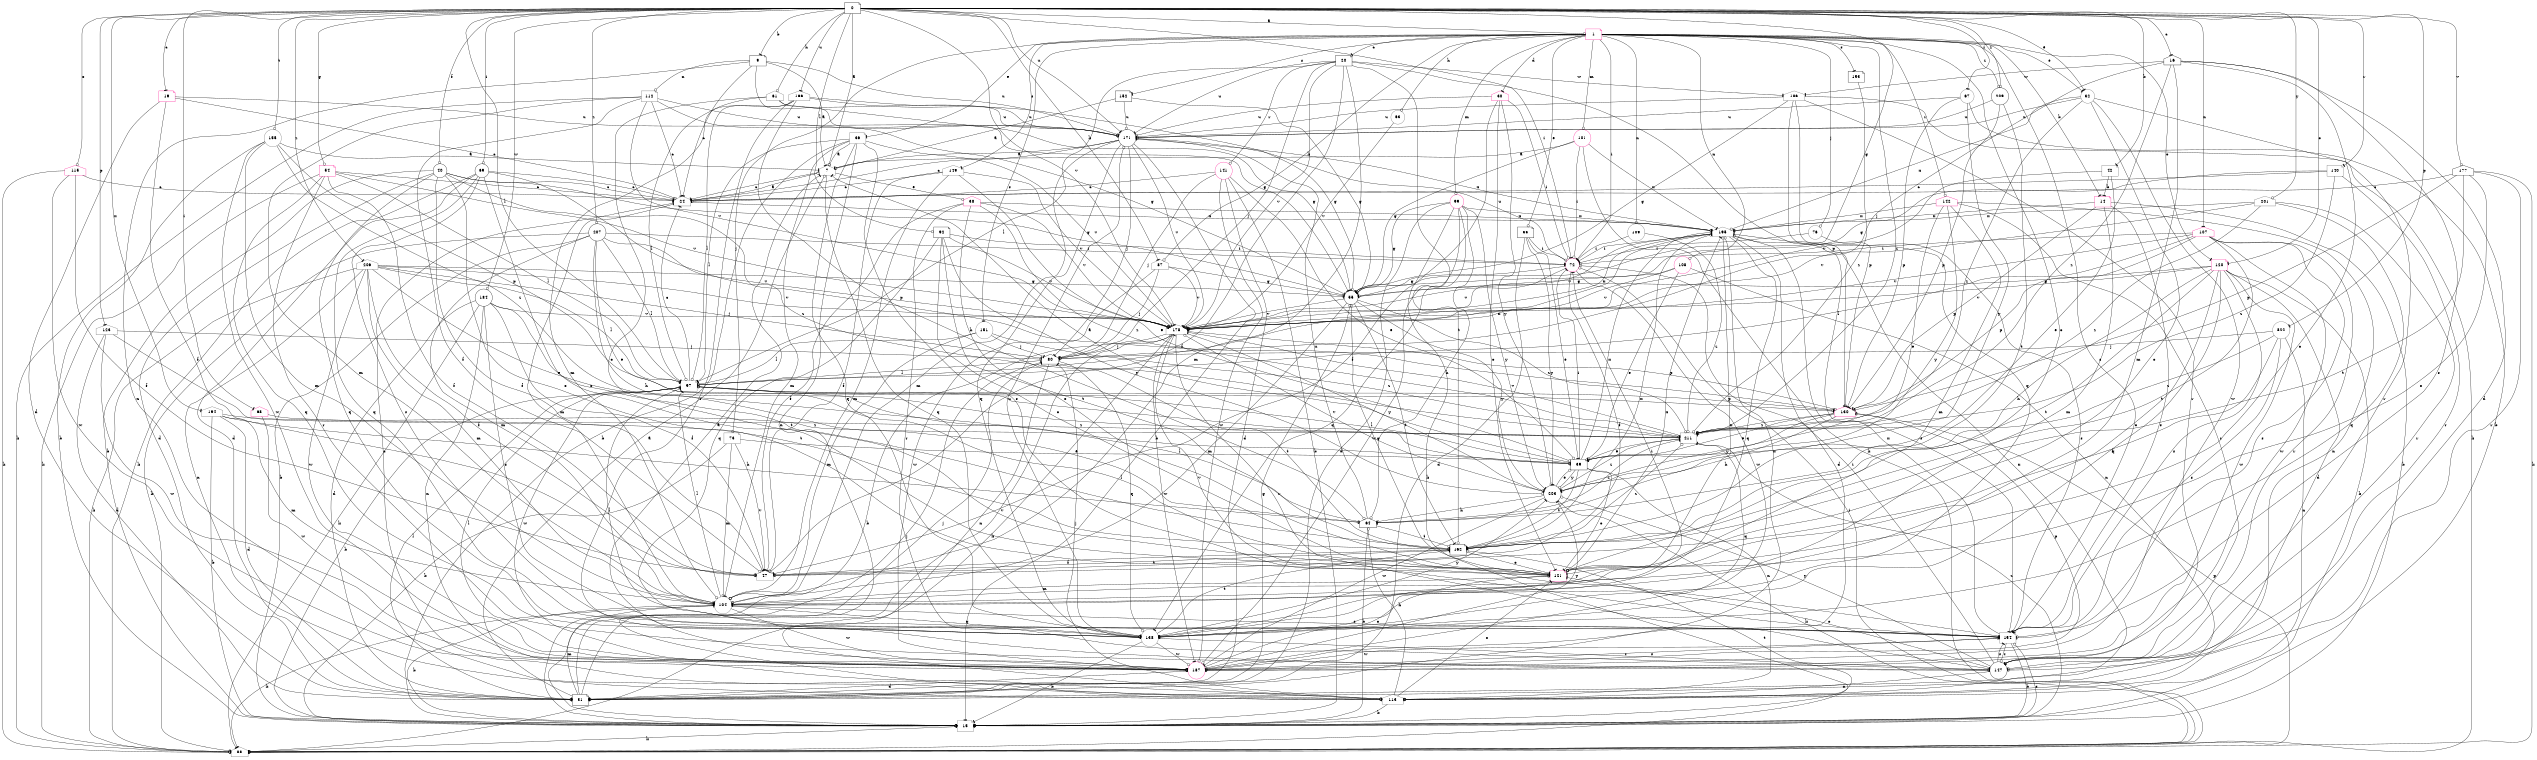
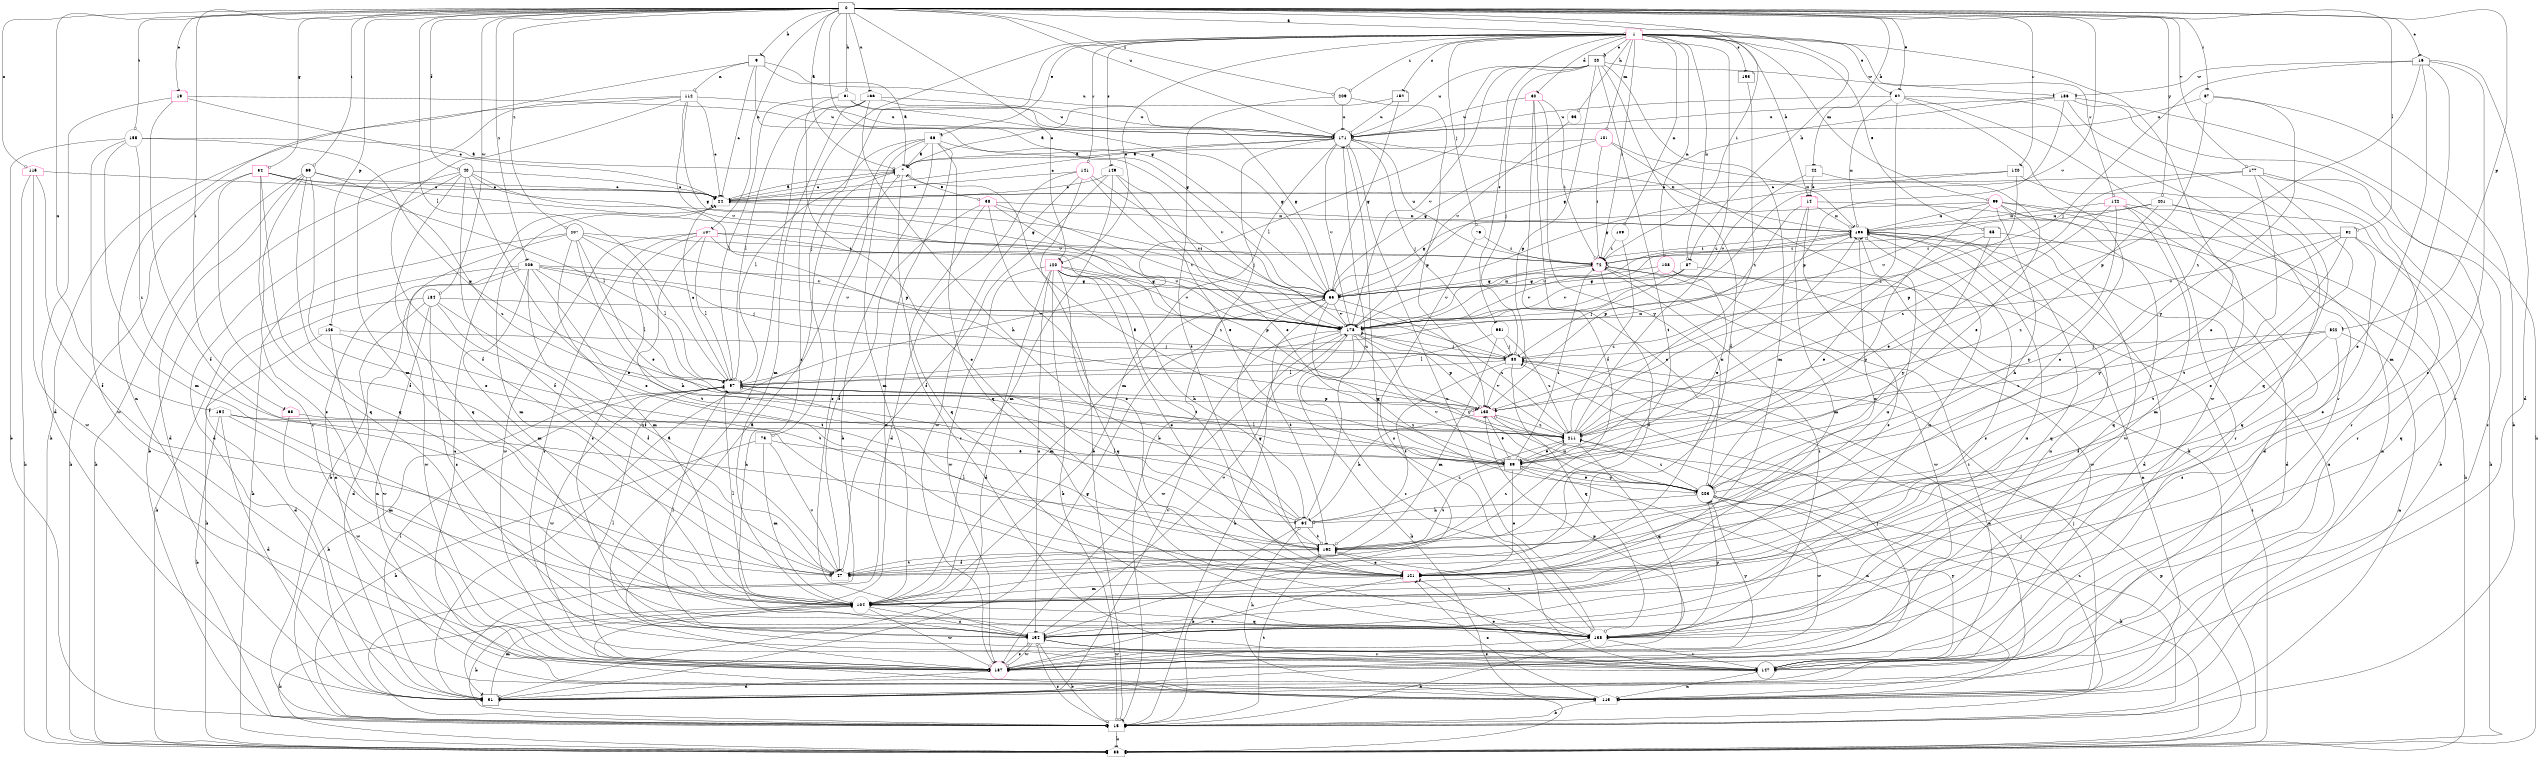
edge "20" -> "141": now "1" -> "141"
node "195": shape house -> note
node "151": label "151" -> "951"
edge "130" -> "203": label "y" -> "x"
